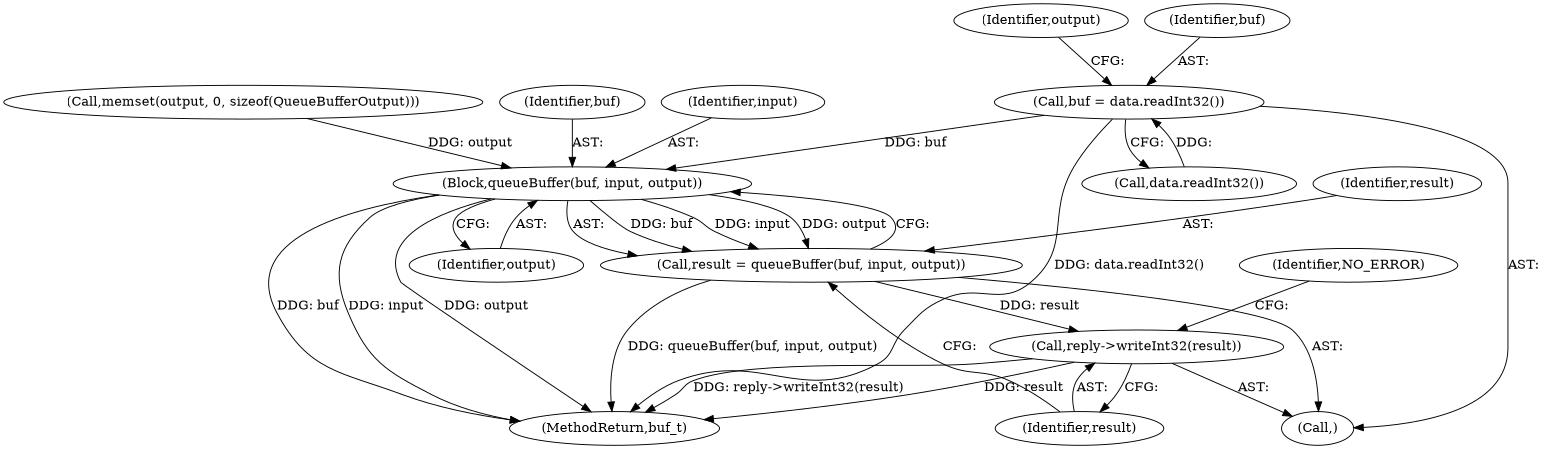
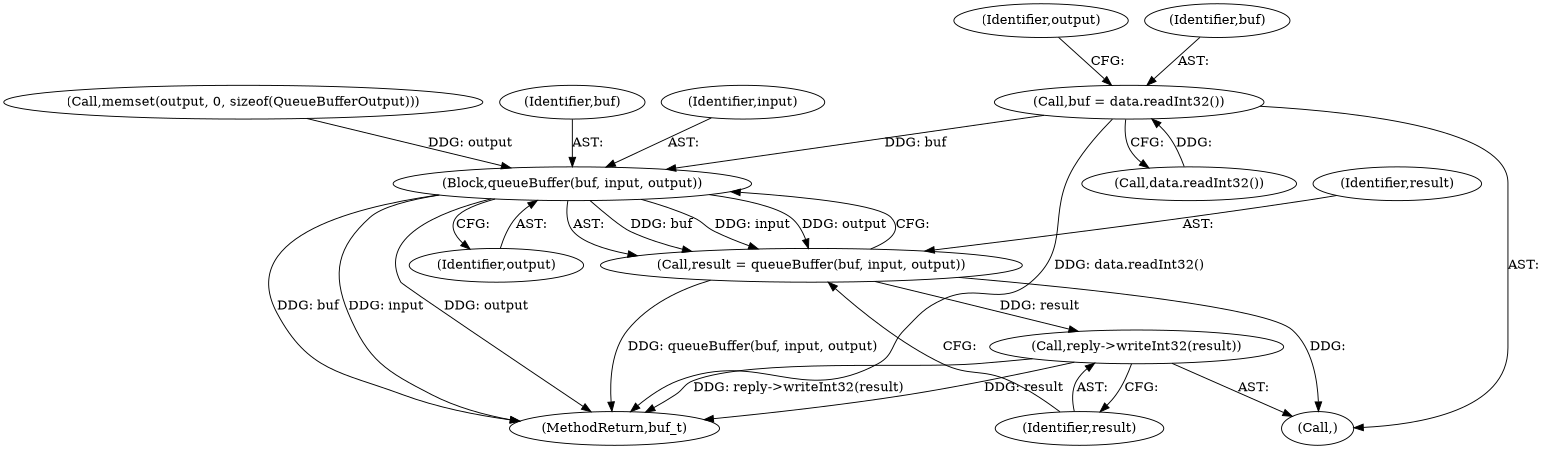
node "(Identifier,NO_ERROR)": removed
edge "(Call,result = queueBuffer(buf, input, output))" -> "(Call,)": label "AST: " -> "DDG: "
